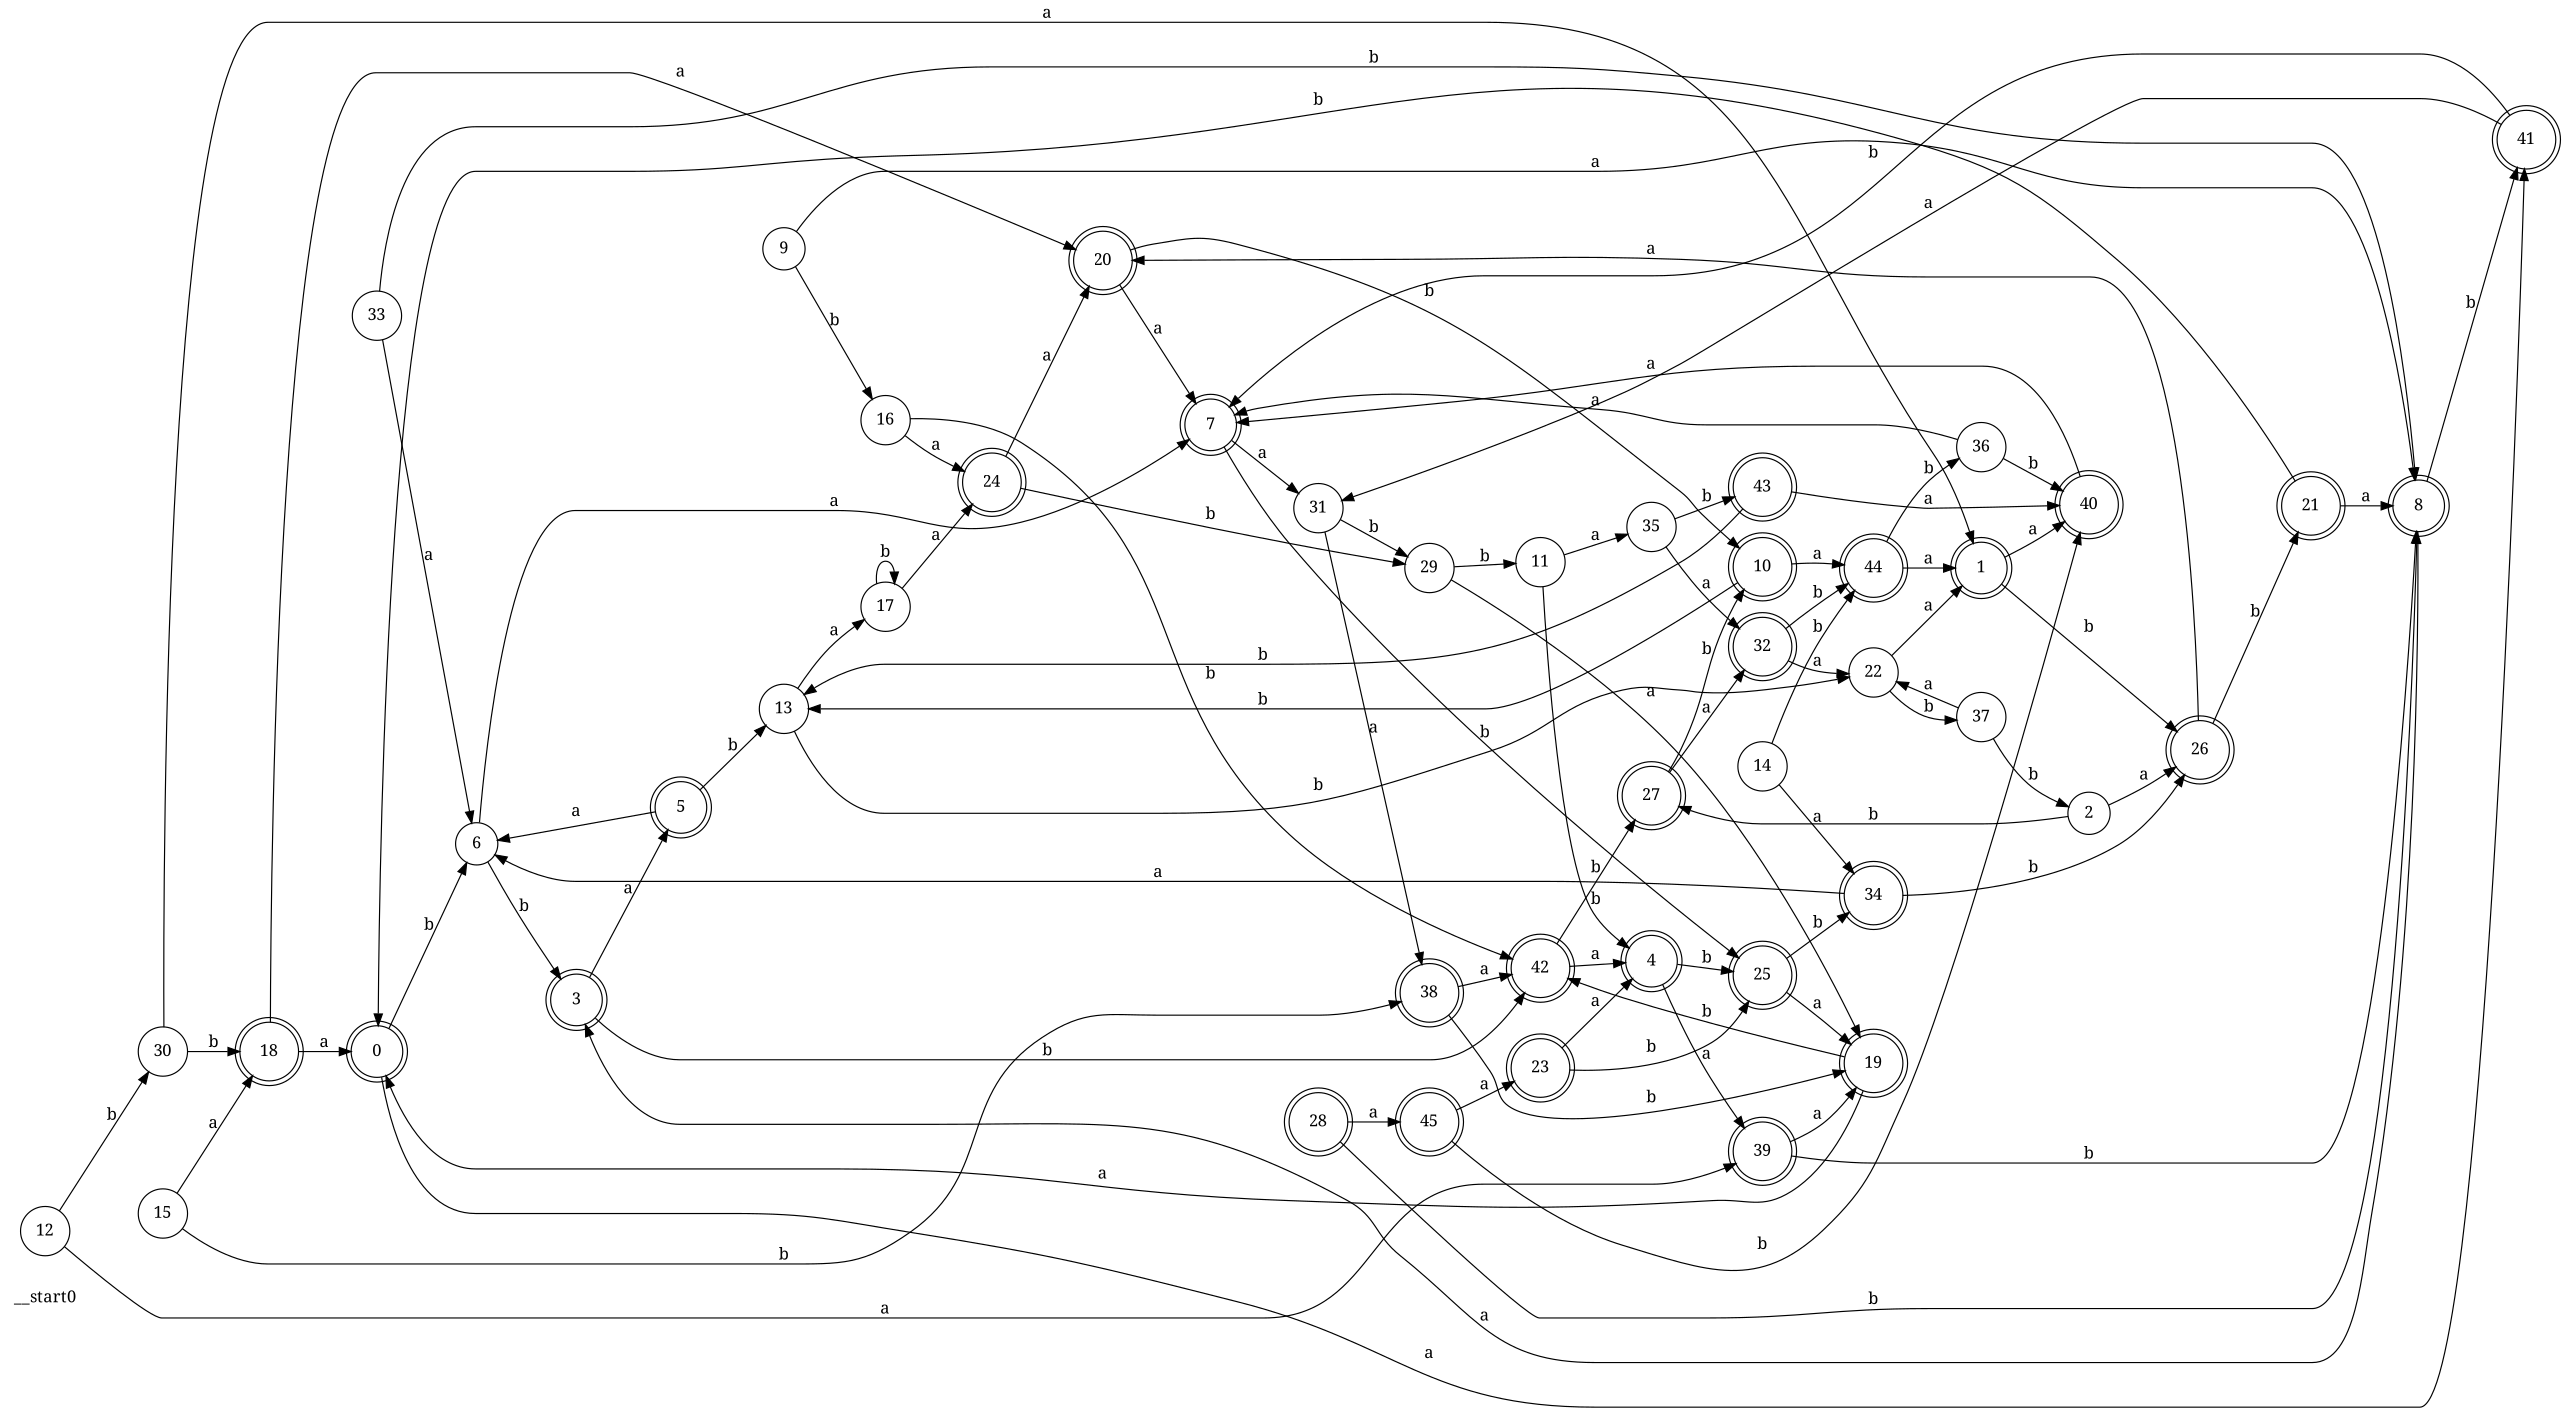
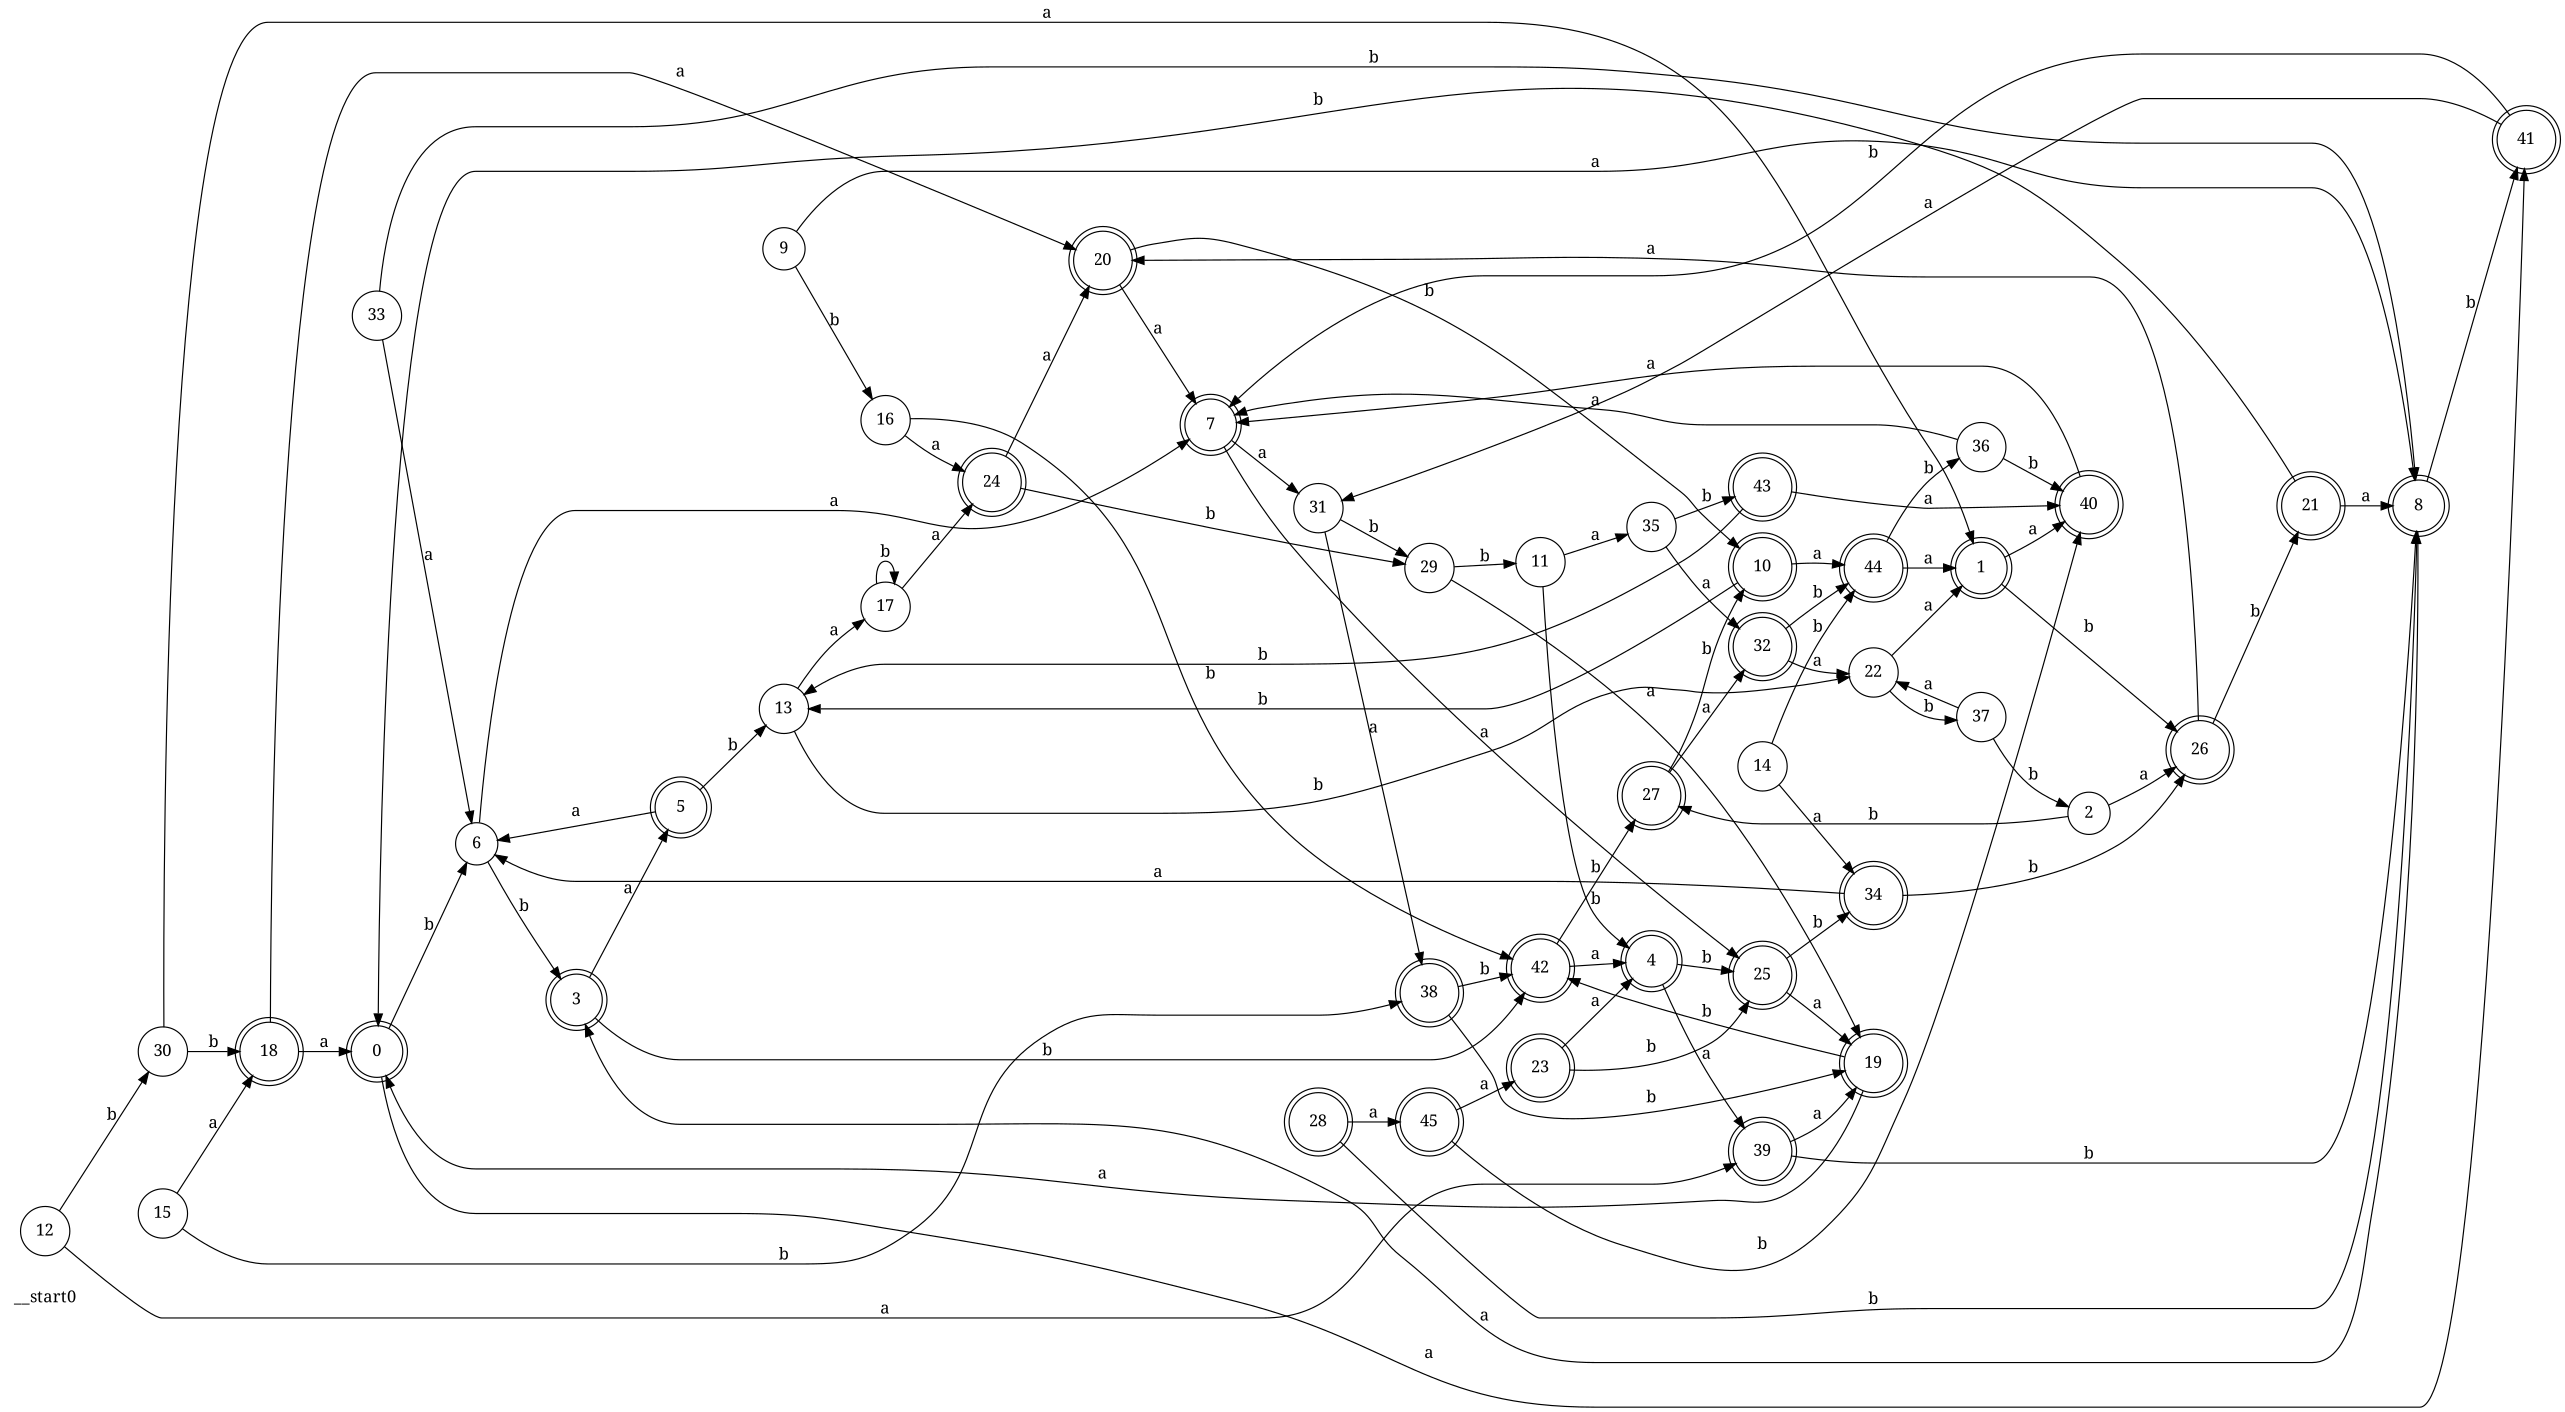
edge "7" -> "25": label "b" -> "a"
edge "38" -> "42": label "a" -> "b"
